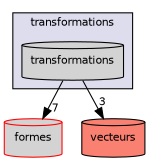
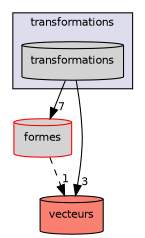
edge "formes" -> "vecteurs": added
